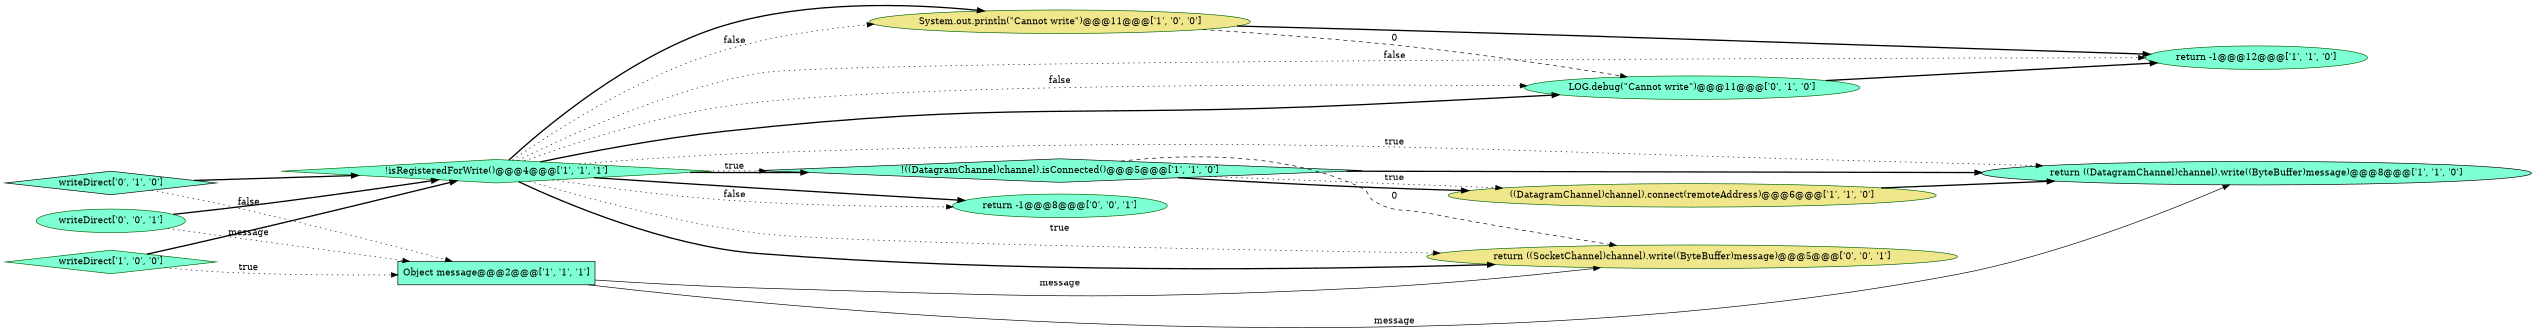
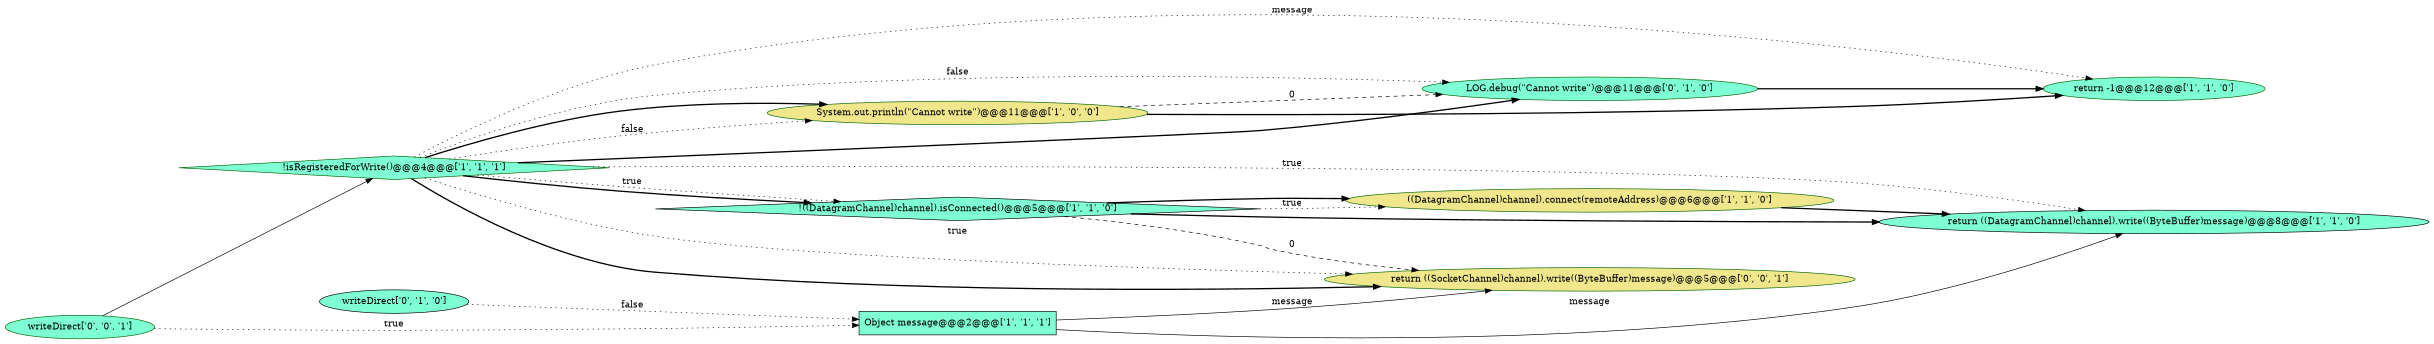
edge "!isRegisteredForWrite()@@@4@@@['1', '1', '1']" -> "return -1@@@12@@@['1', '1', '0']": label "false" -> "message"
edge "writeDirect['0', '1', '0']" -> "!isRegisteredForWrite()@@@4@@@['1', '1', '1']": removed
node "writeDirect['0', '1', '0']": shape diamond -> ellipse
edge "writeDirect['0', '0', '1']" -> "!isRegisteredForWrite()@@@4@@@['1', '1', '1']": style bold -> solid
node "return -1@@@8@@@['0', '0', '1']": removed
edge "writeDirect['0', '0', '1']" -> "Object message@@@2@@@['1', '1', '1']": label "message" -> "true"
node "writeDirect['1', '0', '0']": removed
